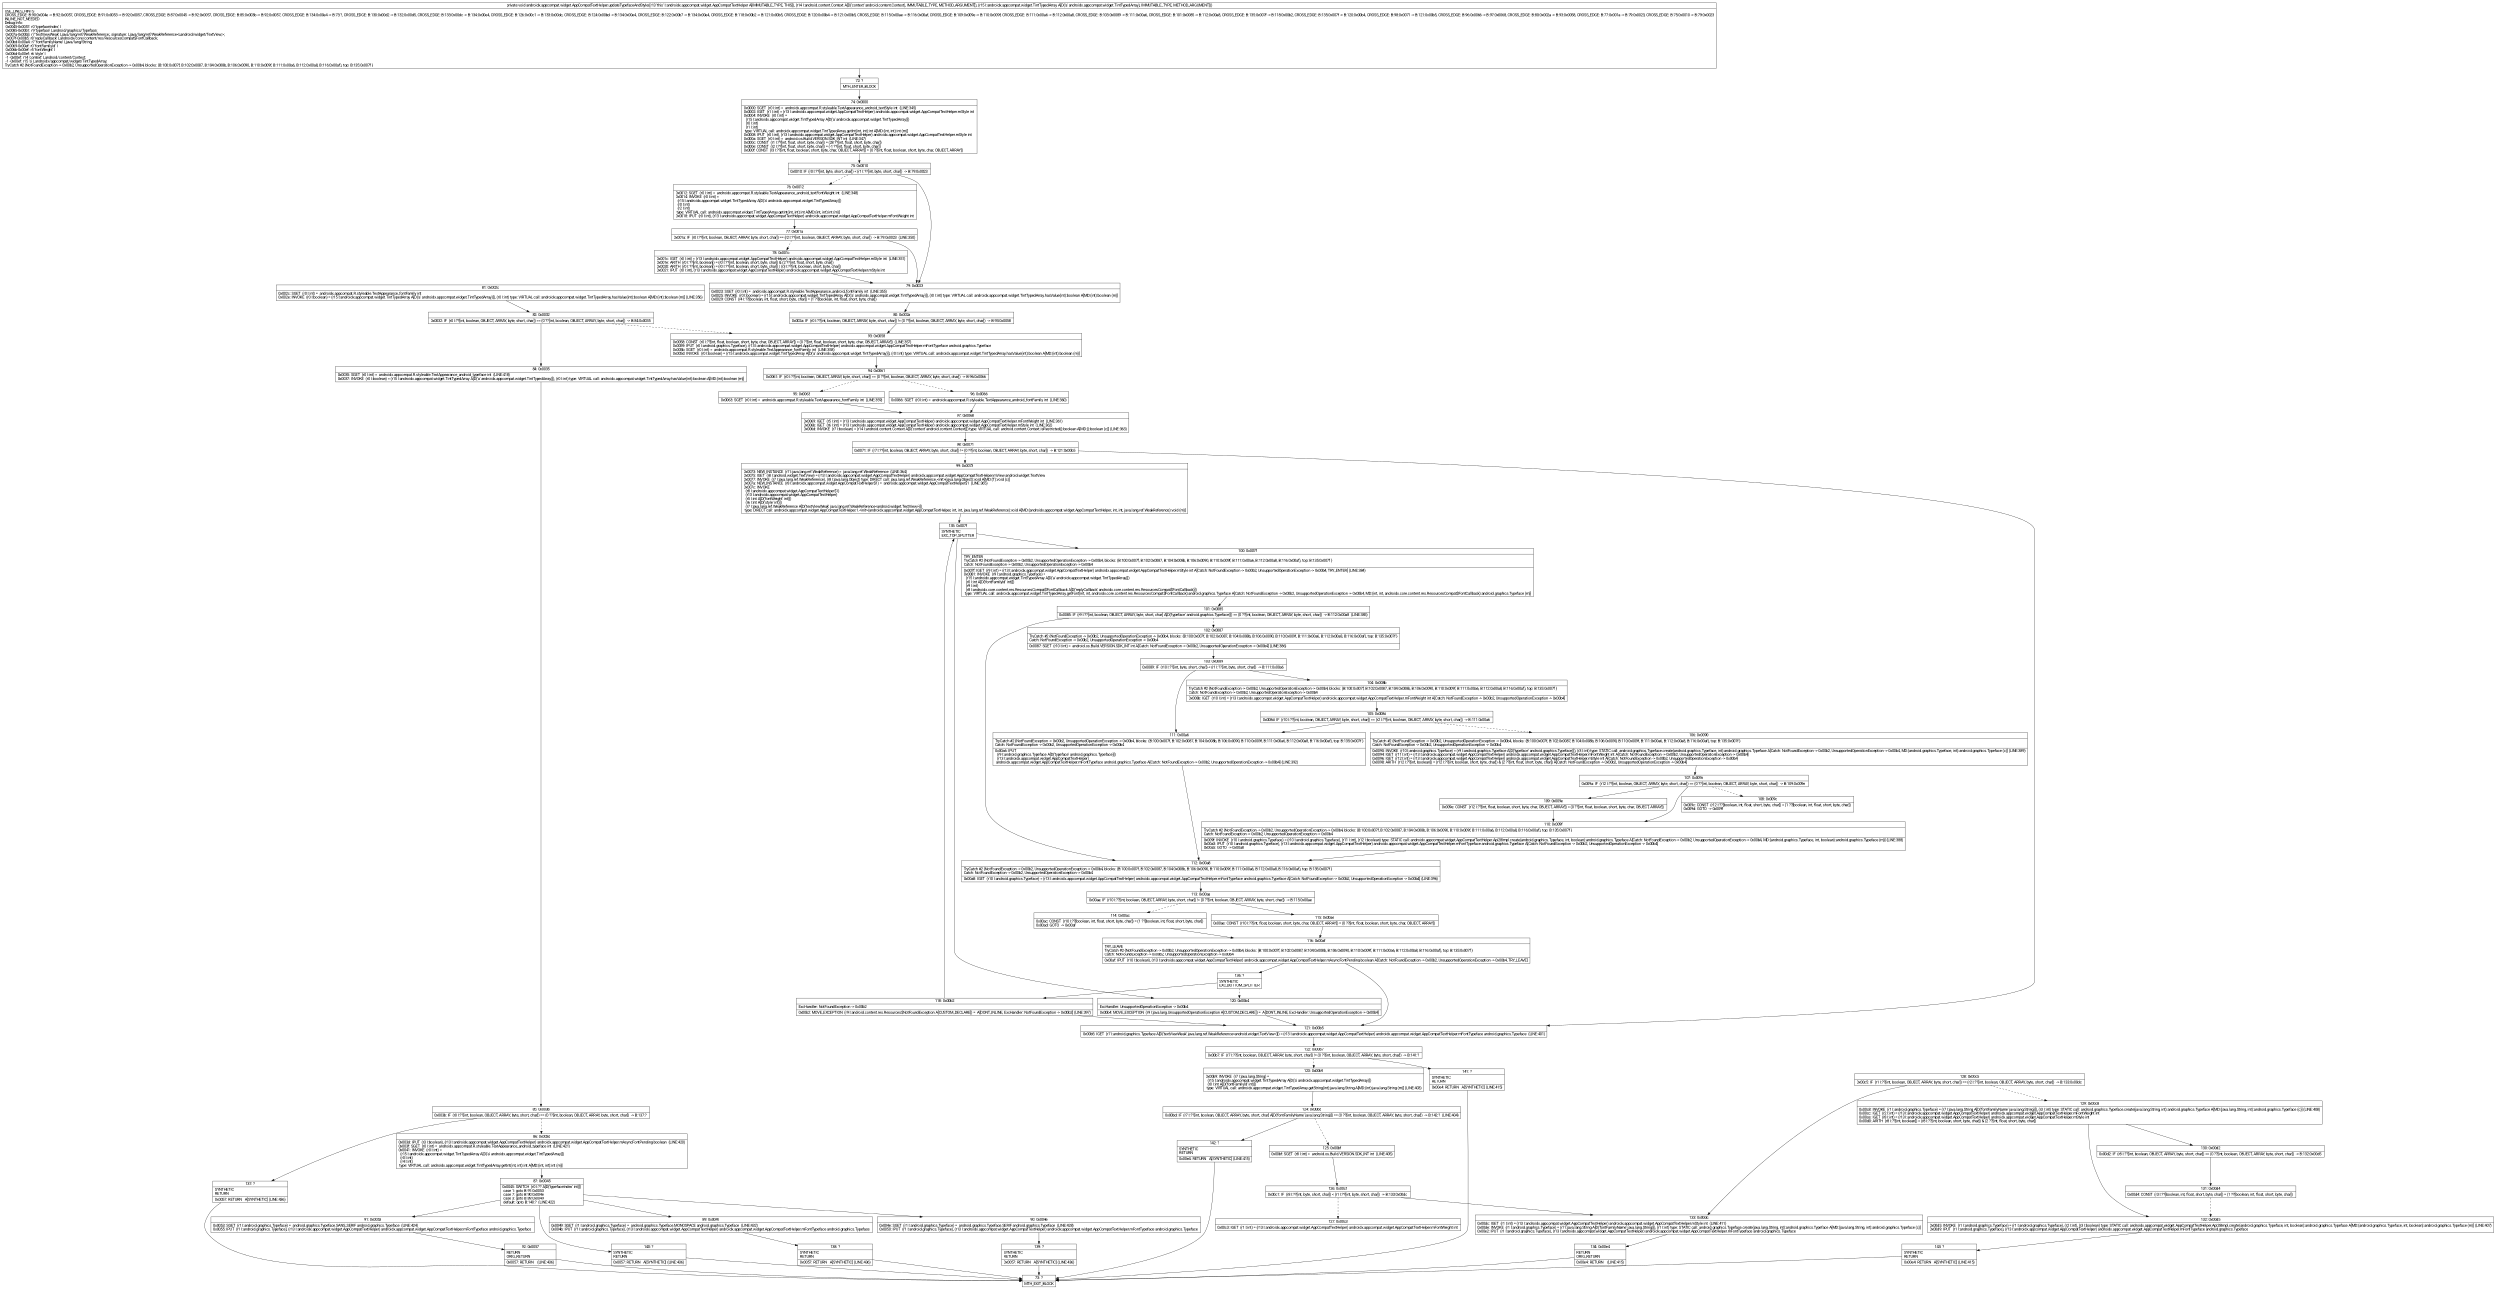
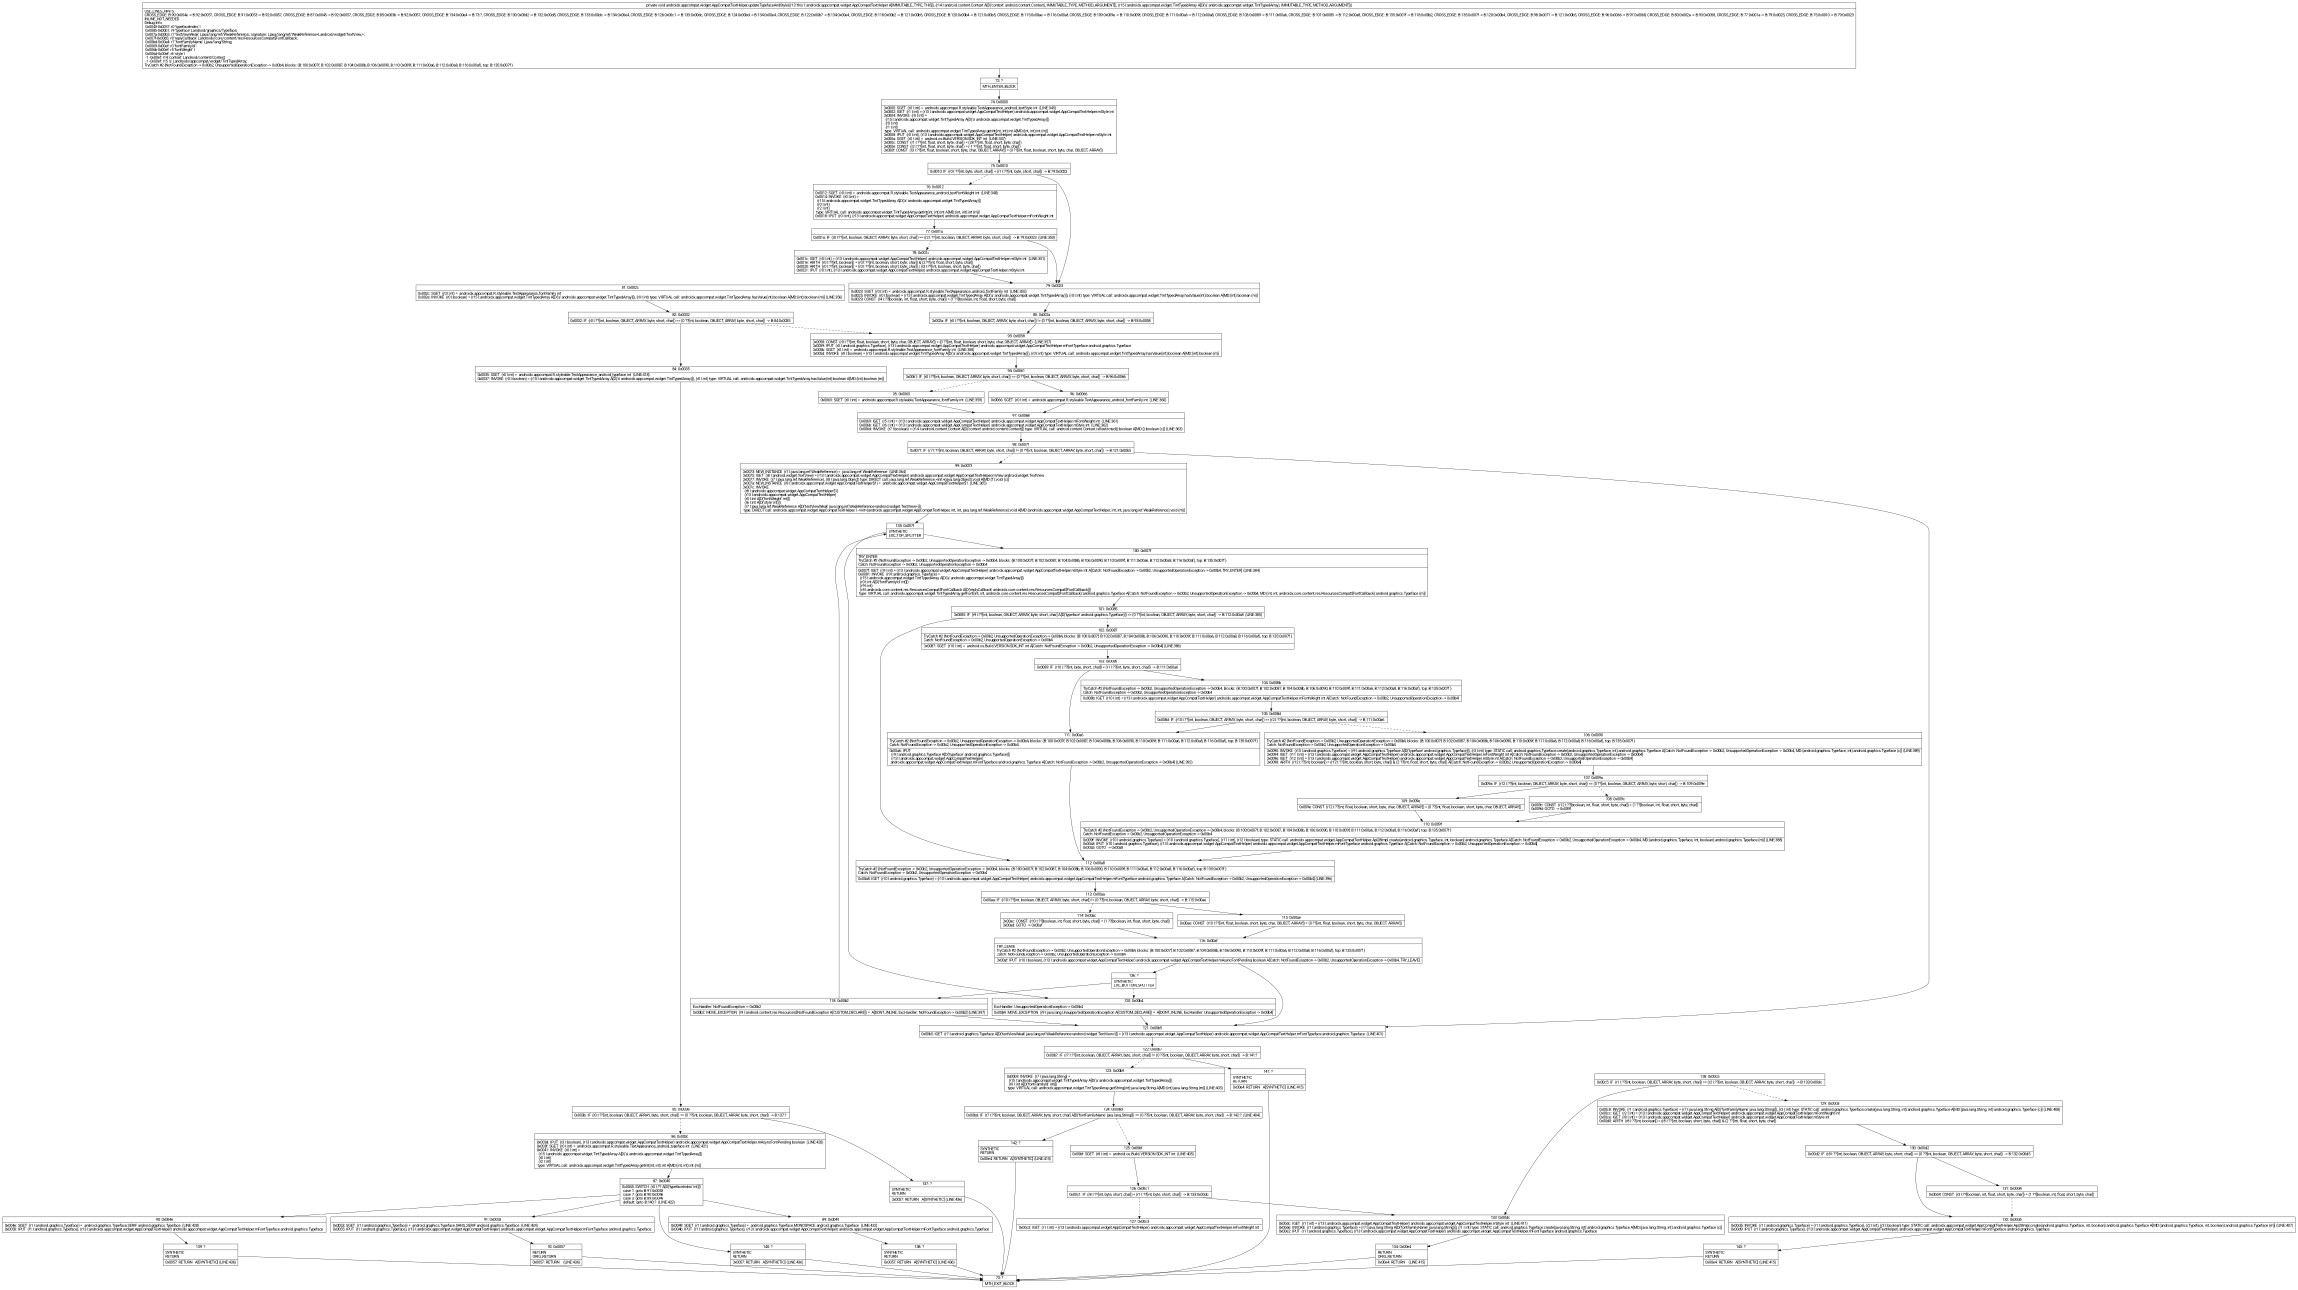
edge "94: 0x0061" -> "96: 0x0066": style dashed -> solid
edge "107: 0x009a" -> "110: 0x009f": now "108: 0x009c" -> "110: 0x009f"
node "86: 0x003d": text "(r4 I:int)" -> "(r2 I:int)"
edge "129: 0x00c8" -> "132: 0x00d5": now "130: 0x00d2" -> "132: 0x00d5"
